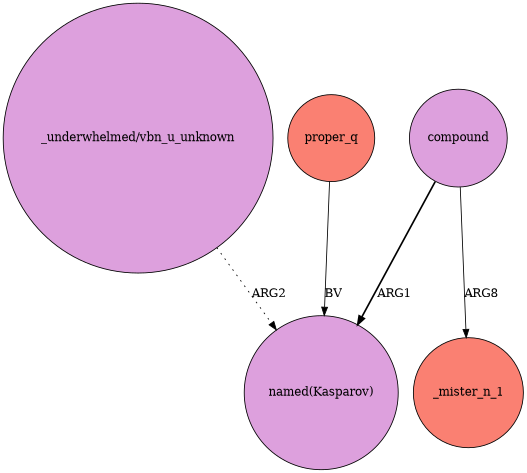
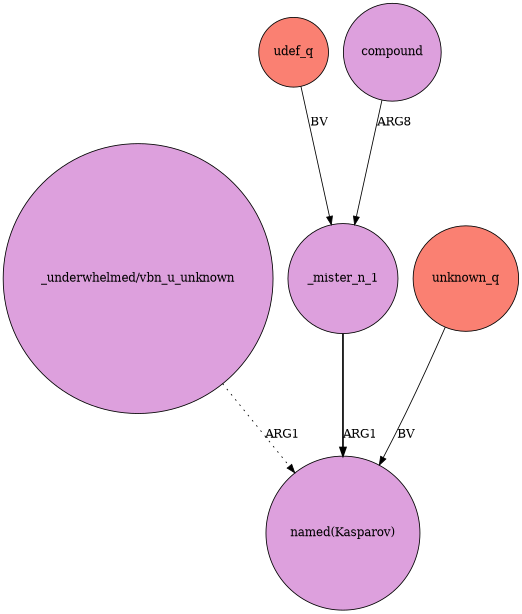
node "udef_q": added
node "proper_q": label "proper_q" -> "unknown_q"
edge "compound" -> "named(Kasparov)": now "_mister_n_1" -> "named(Kasparov)"
edge "_underwhelmed/vbn_u_unknown" -> "named(Kasparov)": label "ARG2" -> "ARG1"
node "_mister_n_1": fillcolor salmon -> plum
